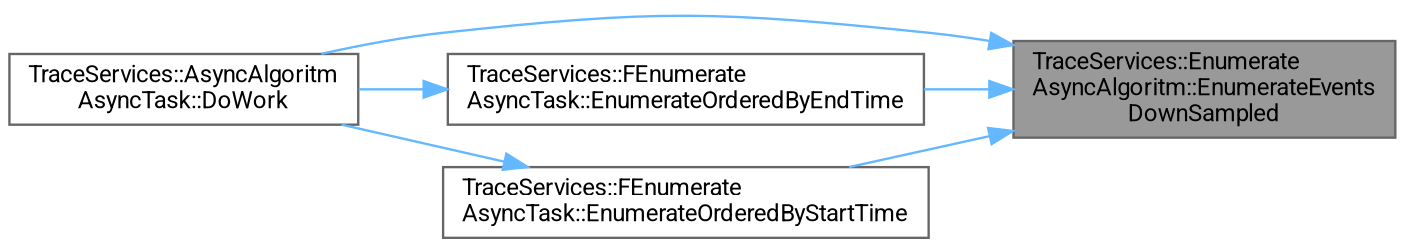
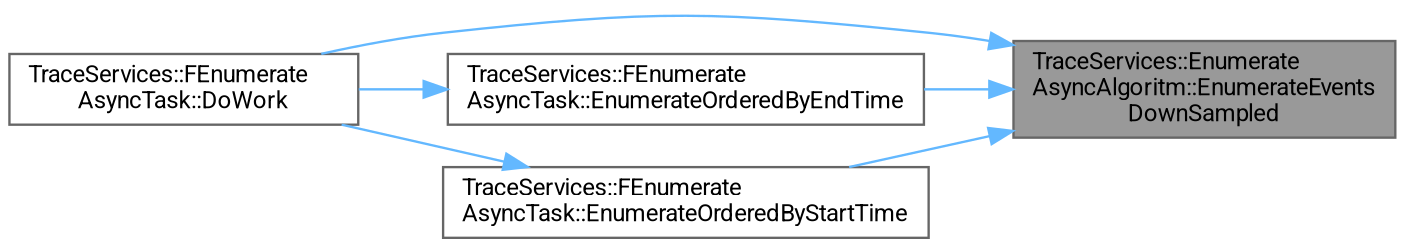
node "TraceServices::AsyncAlgoritm AsyncTask::DoWork": label "TraceServices::AsyncAlgoritm AsyncTask::DoWork" -> "TraceServices::FEnumerate AsyncTask::DoWork"
